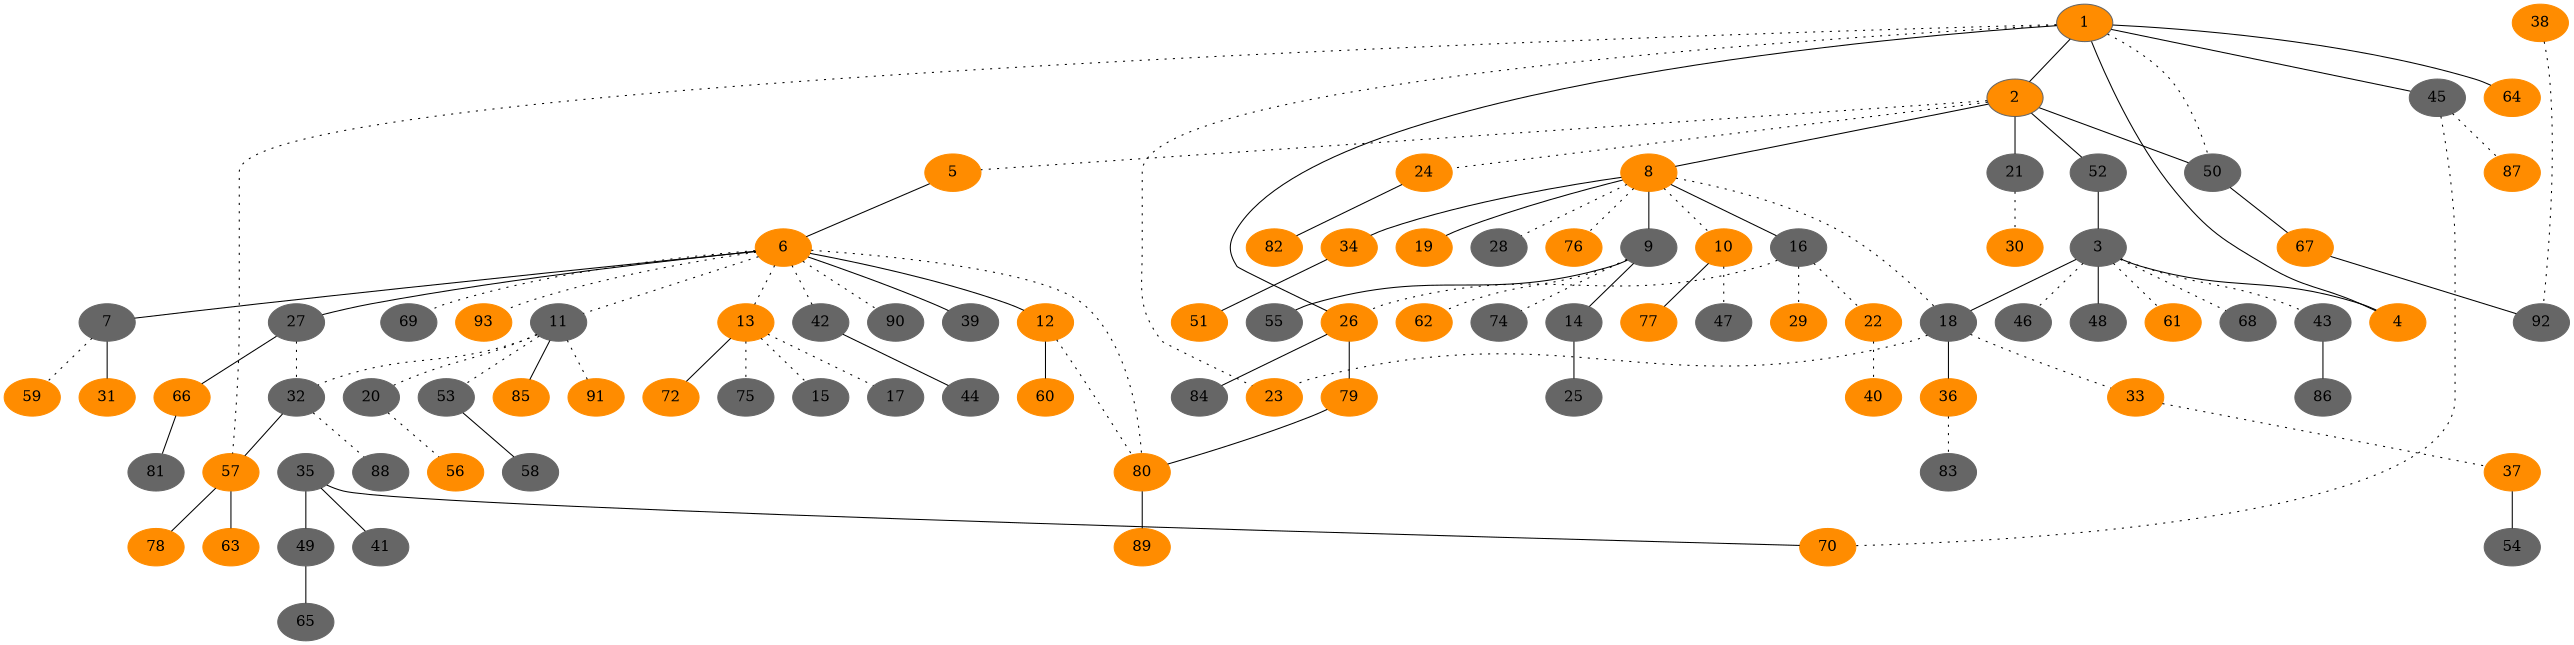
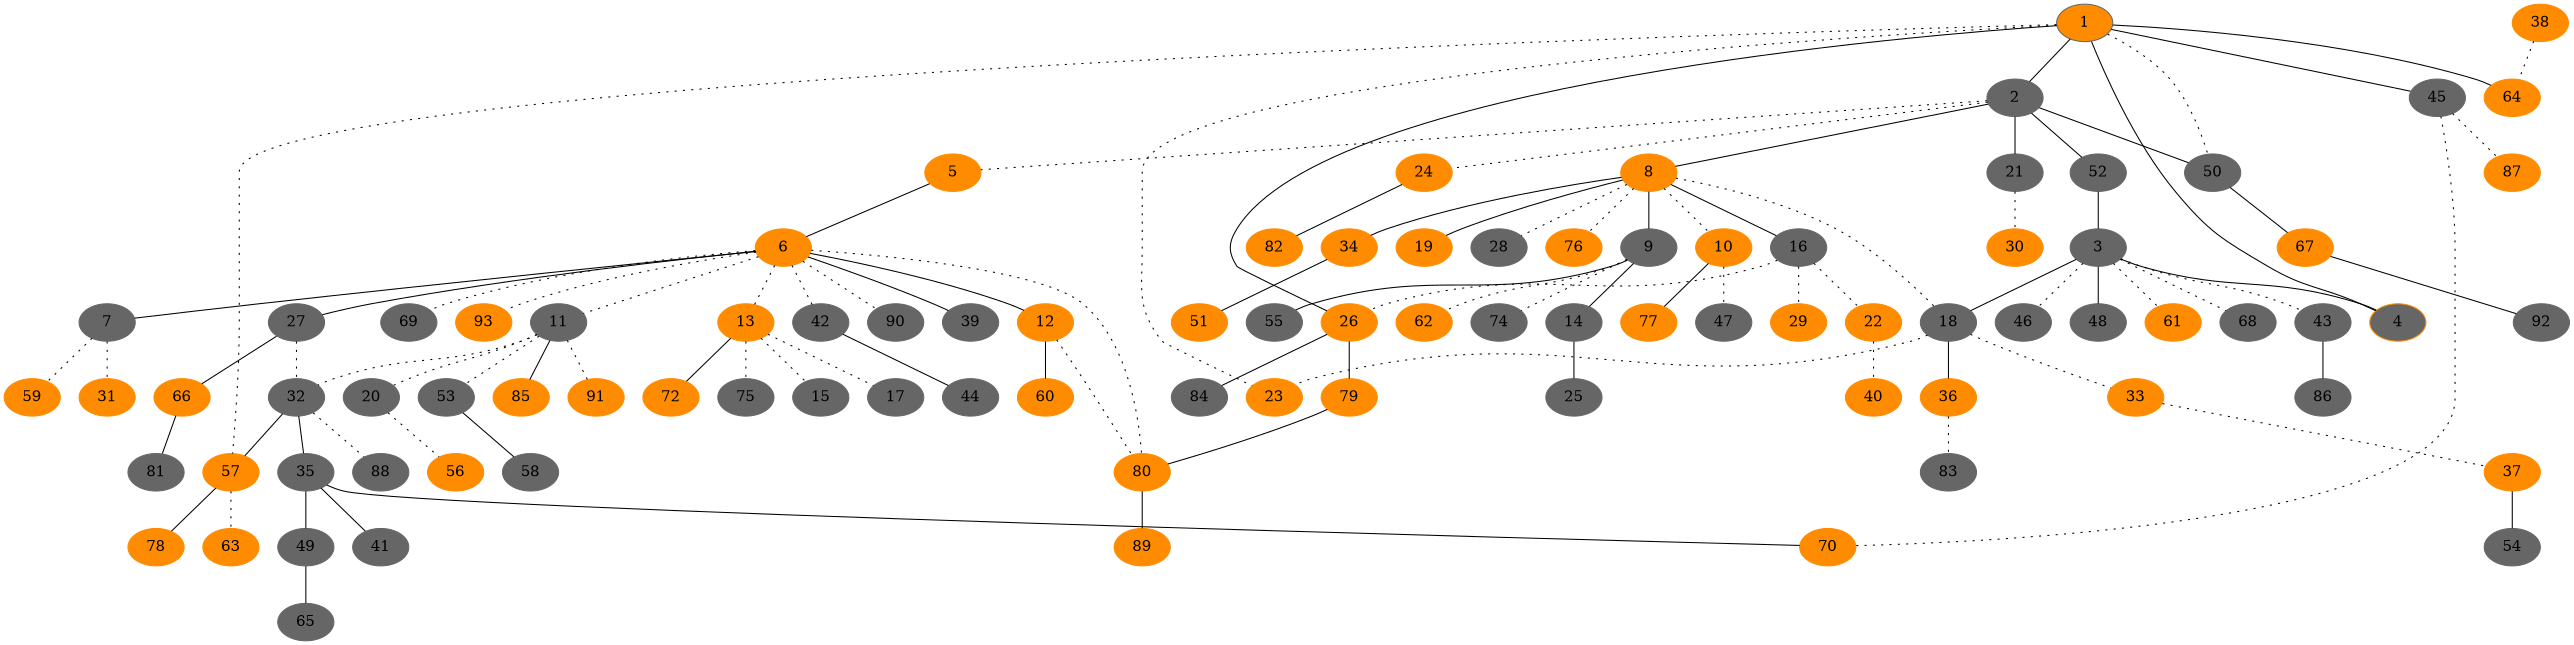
node "2": fillcolor darkorange -> gray40
edge "38" -- "92": now "38" -- "64"
node "4": fillcolor darkorange -> gray40
edge "7" -- "31": style solid -> dotted
edge "32" -- "35": added
edge "57" -- "63": style solid -> dotted
